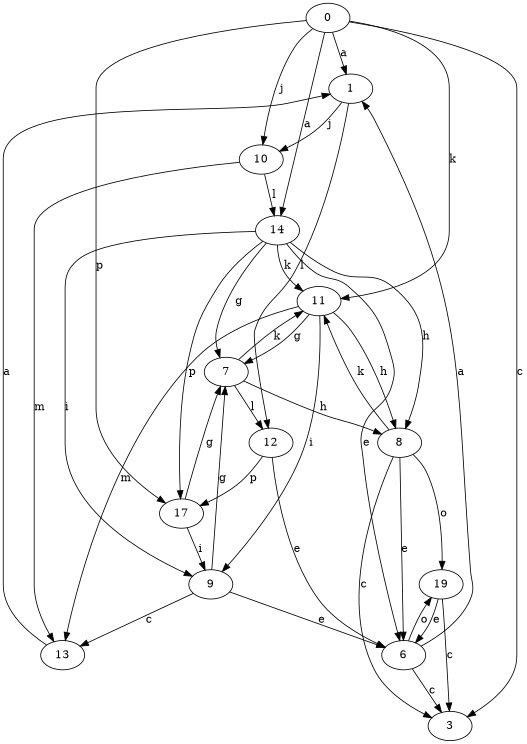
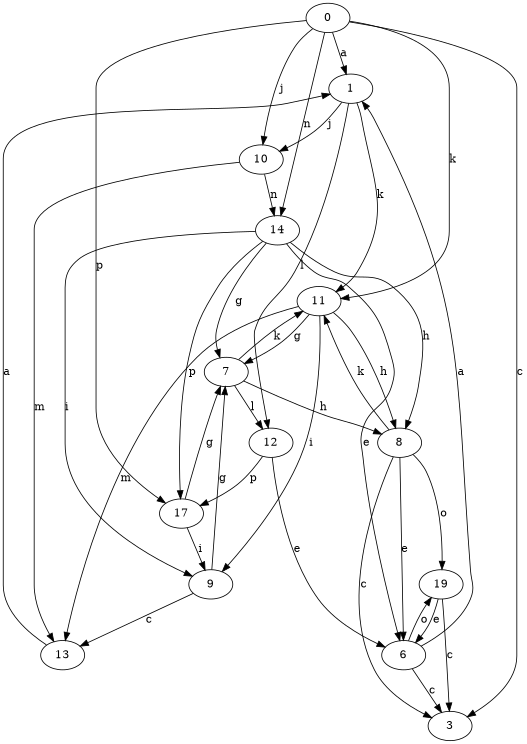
edge "0" -> "14": label "a" -> "n"
edge "10" -> "14": label "l" -> "n"
edge "14" -> "11": now "1" -> "11"
edge "9" -> "6": removed, label "e"
